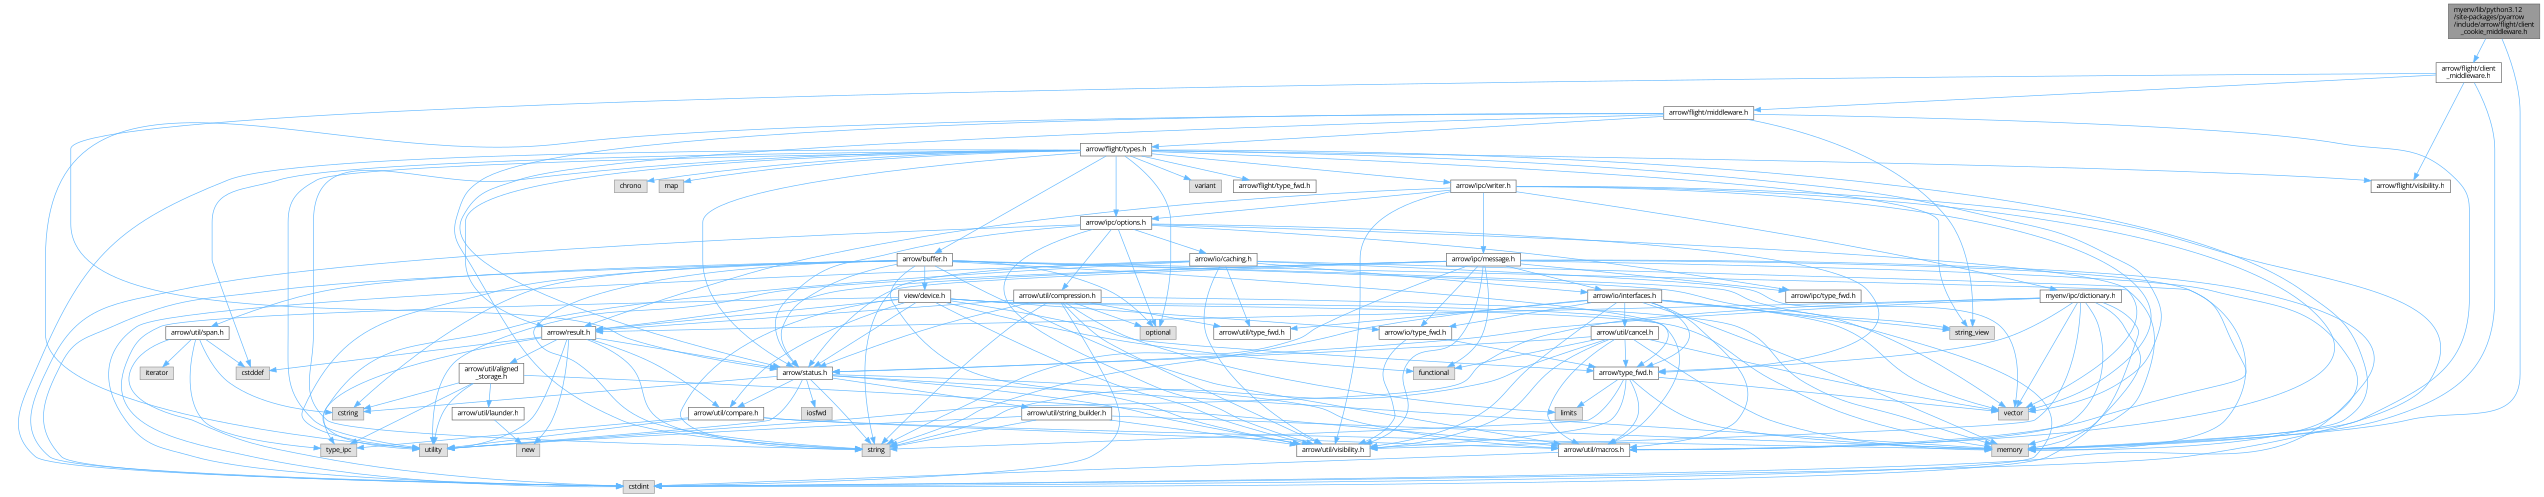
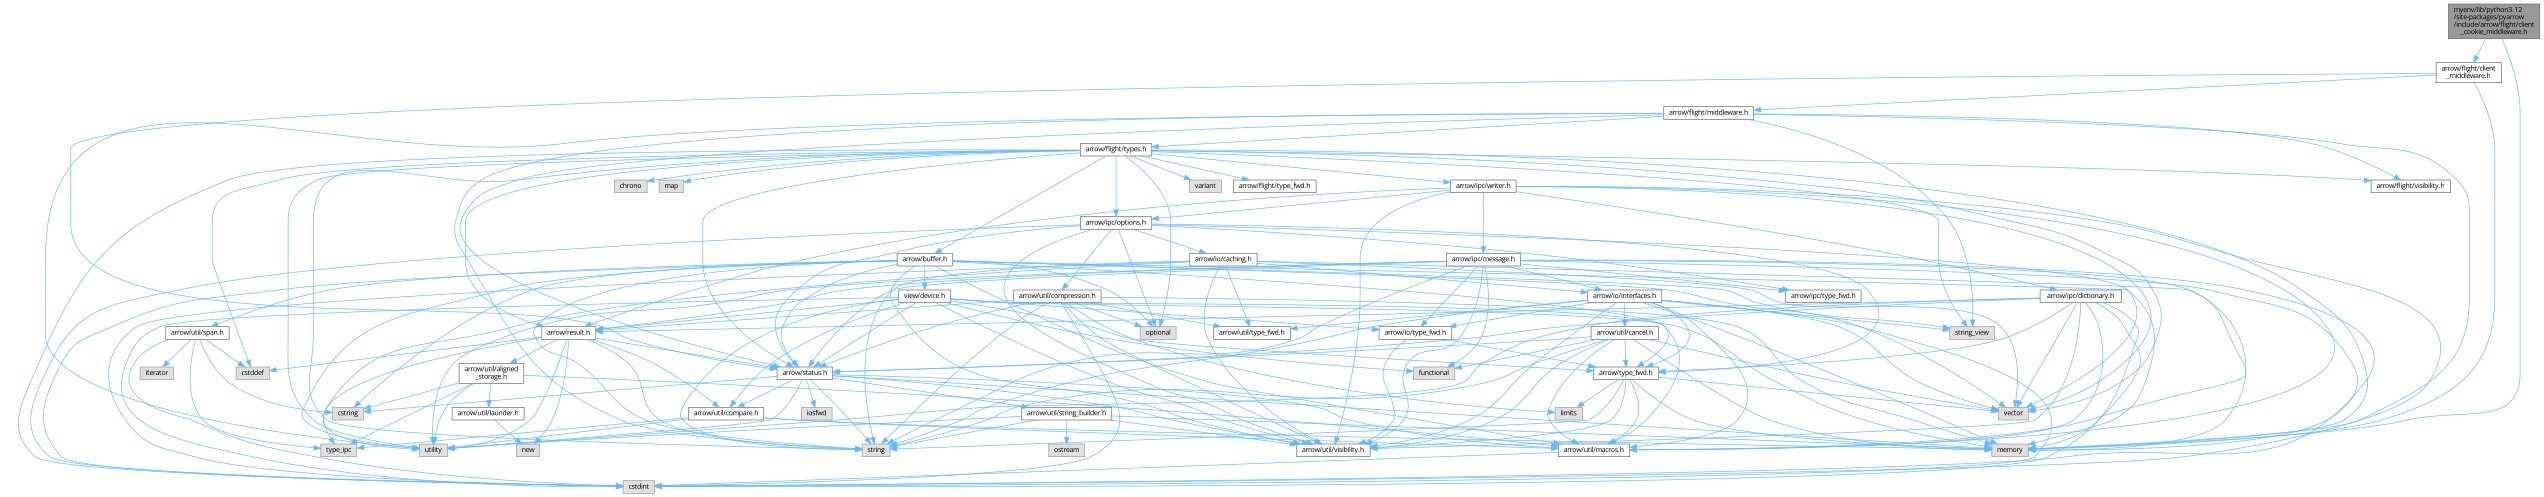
edge "arrow/flight/client _middleware.h" -> "arrow/flight/visibility.h": now "arrow/flight/middleware.h" -> "arrow/flight/visibility.h"
node "myenv/ipc/dictionary.h": label "myenv/ipc/dictionary.h" -> "arrow/ipc/dictionary.h"
node "ostream": added
